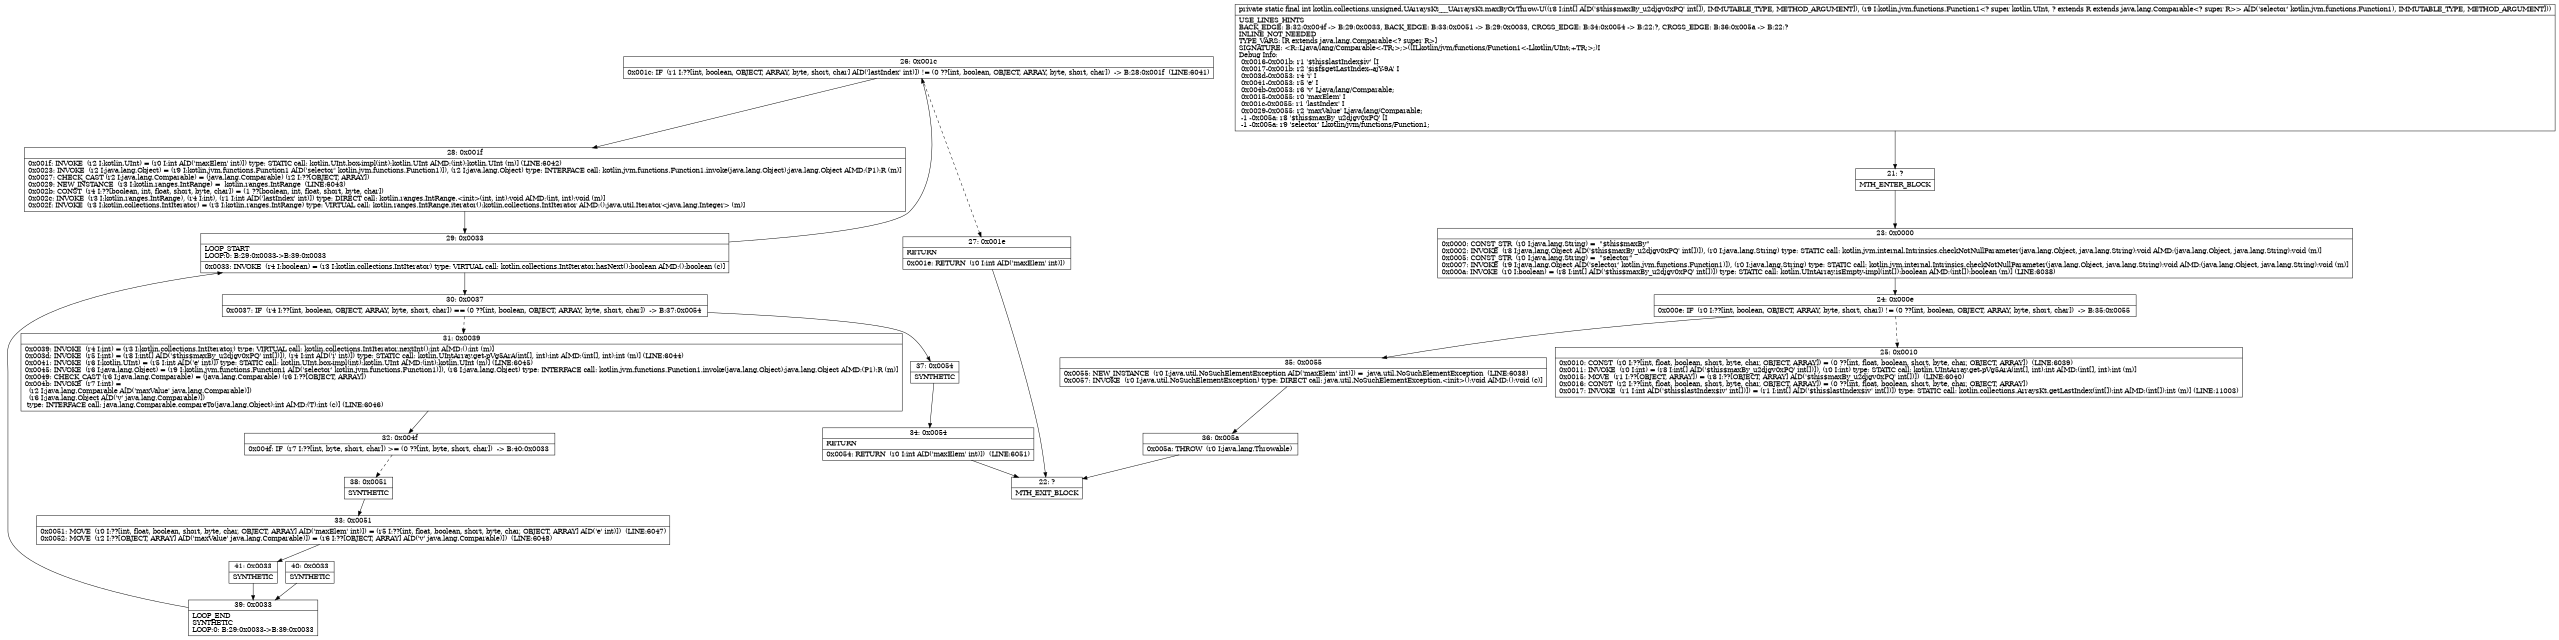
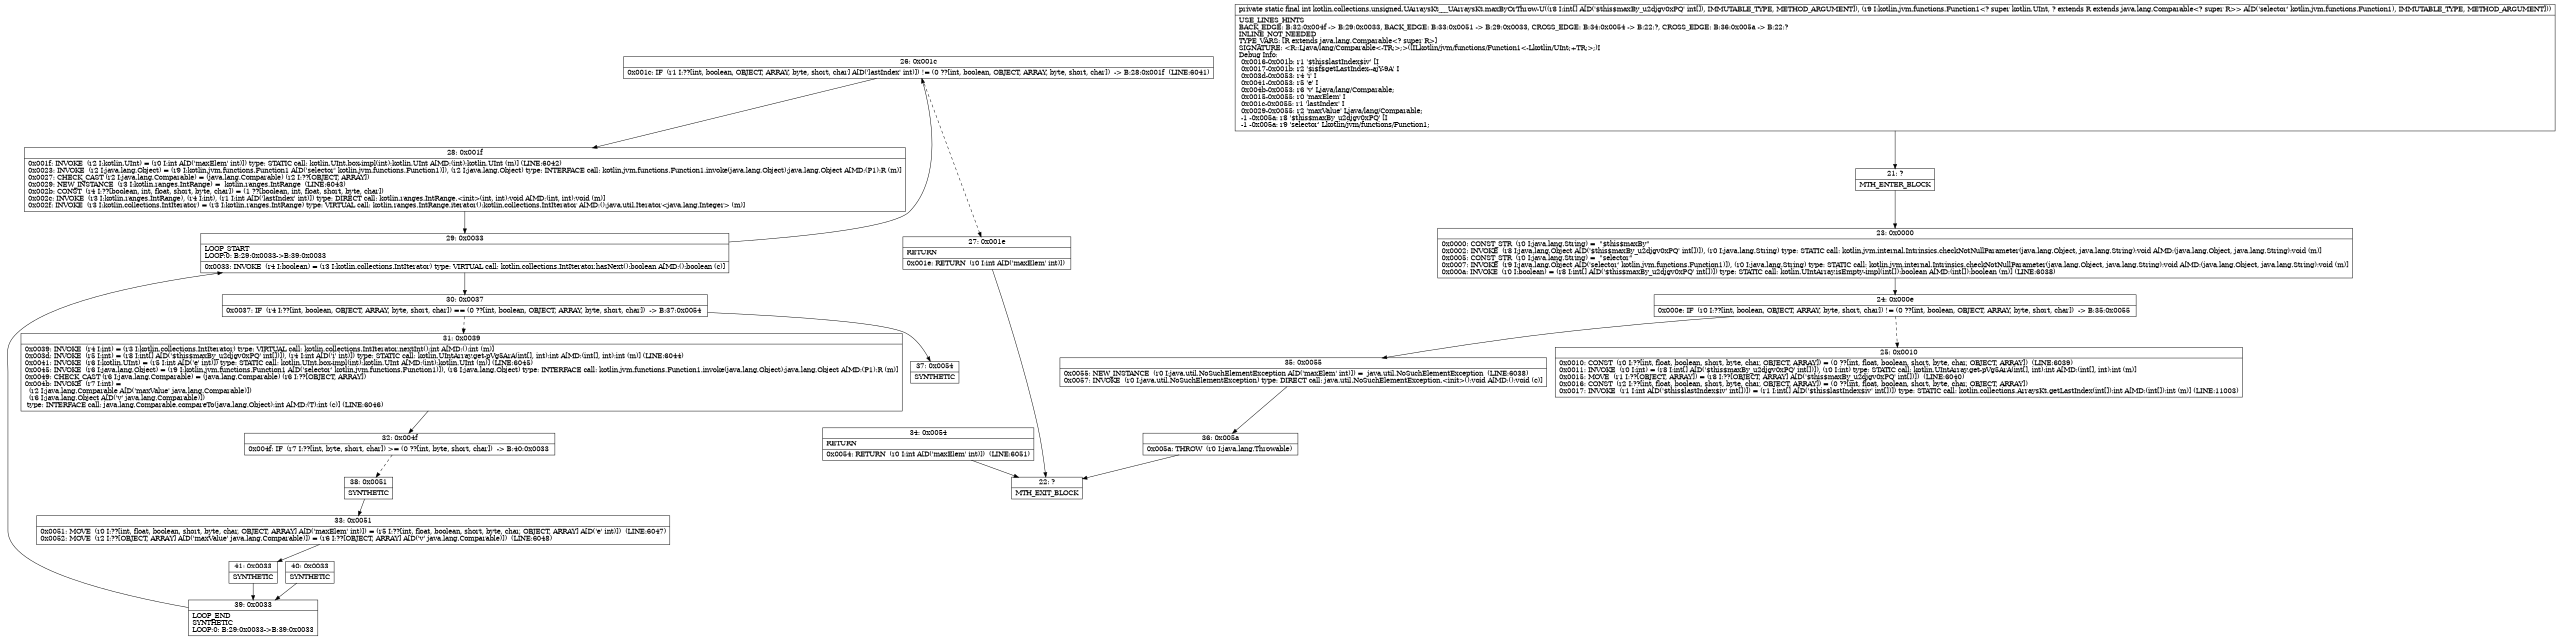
edge "37: 0x0054" -> "34: 0x0054": removed
